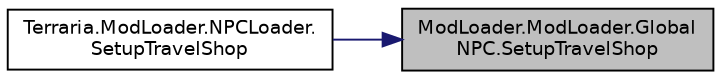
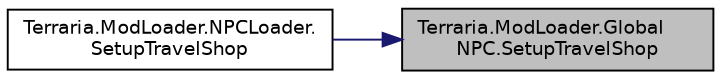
node "ModLoader.ModLoader.Global NPC.SetupTravelShop": label "ModLoader.ModLoader.Global NPC.SetupTravelShop" -> "Terraria.ModLoader.Global NPC.SetupTravelShop"
